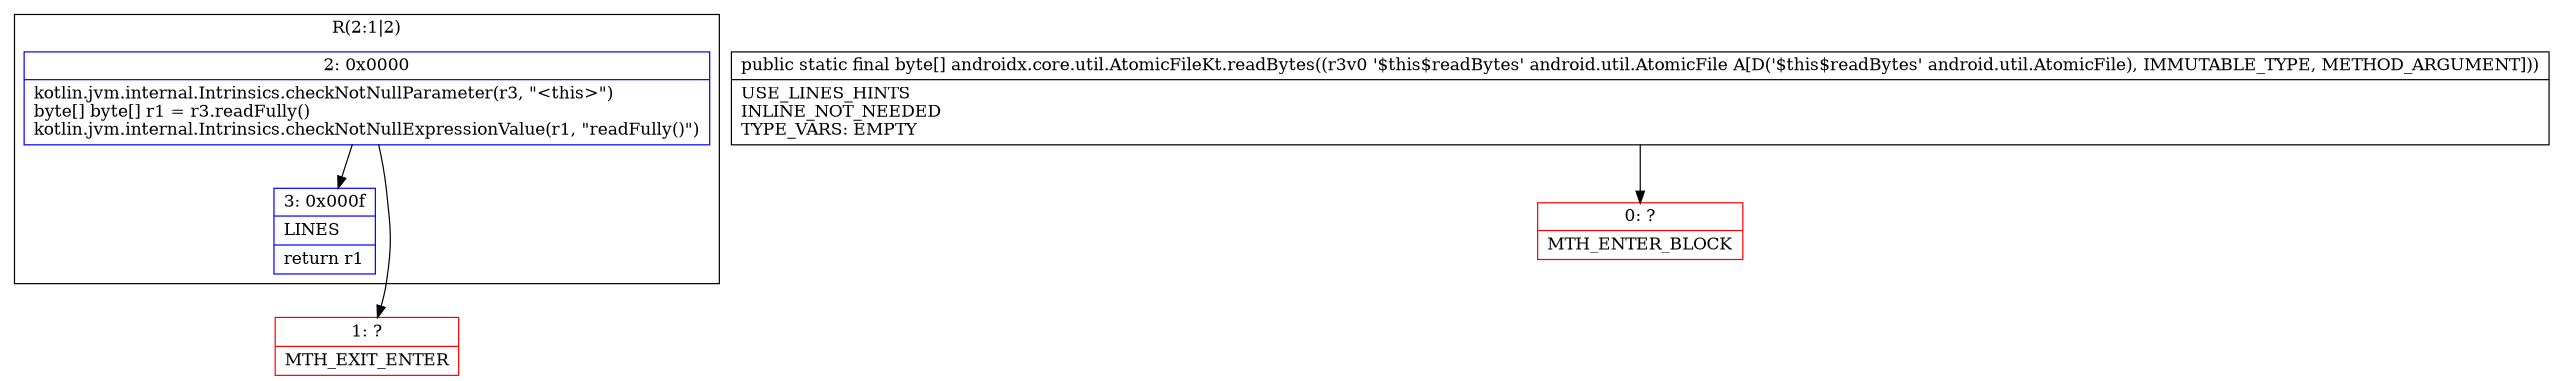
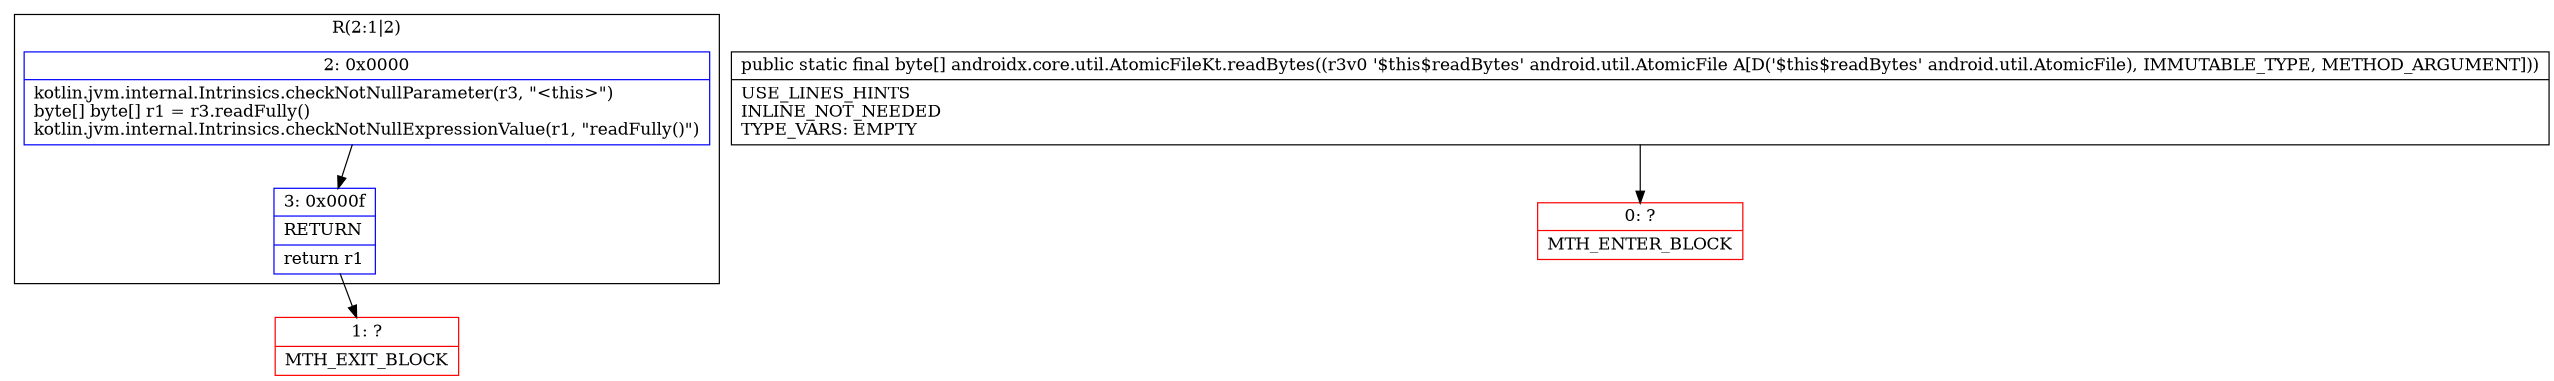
edge "2: 0x0000" -> "1: ?": now "3: 0x000f" -> "1: ?"
node "3: 0x000f": text "LINES" -> "RETURN"
node "1: ?": text "MTH_EXIT_ENTER" -> "MTH_EXIT_BLOCK"
